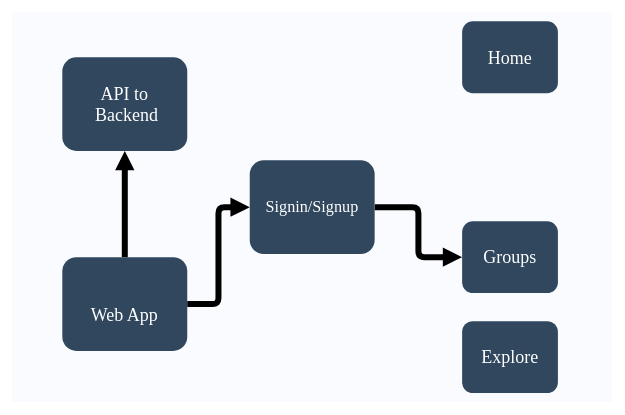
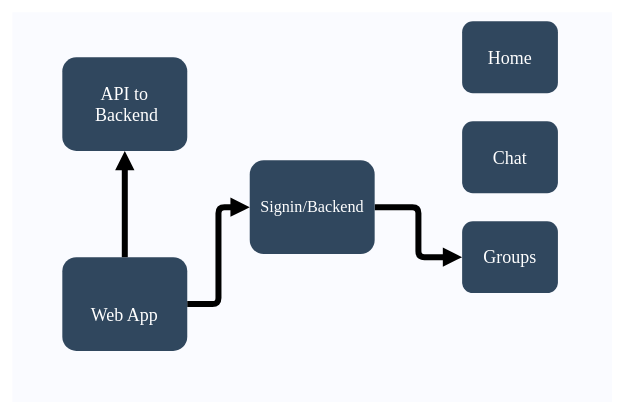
node "Chat": added
node "Signin/Signup": label "Signin/Signup" -> "Signin/Backend"
node "Explore": removed
